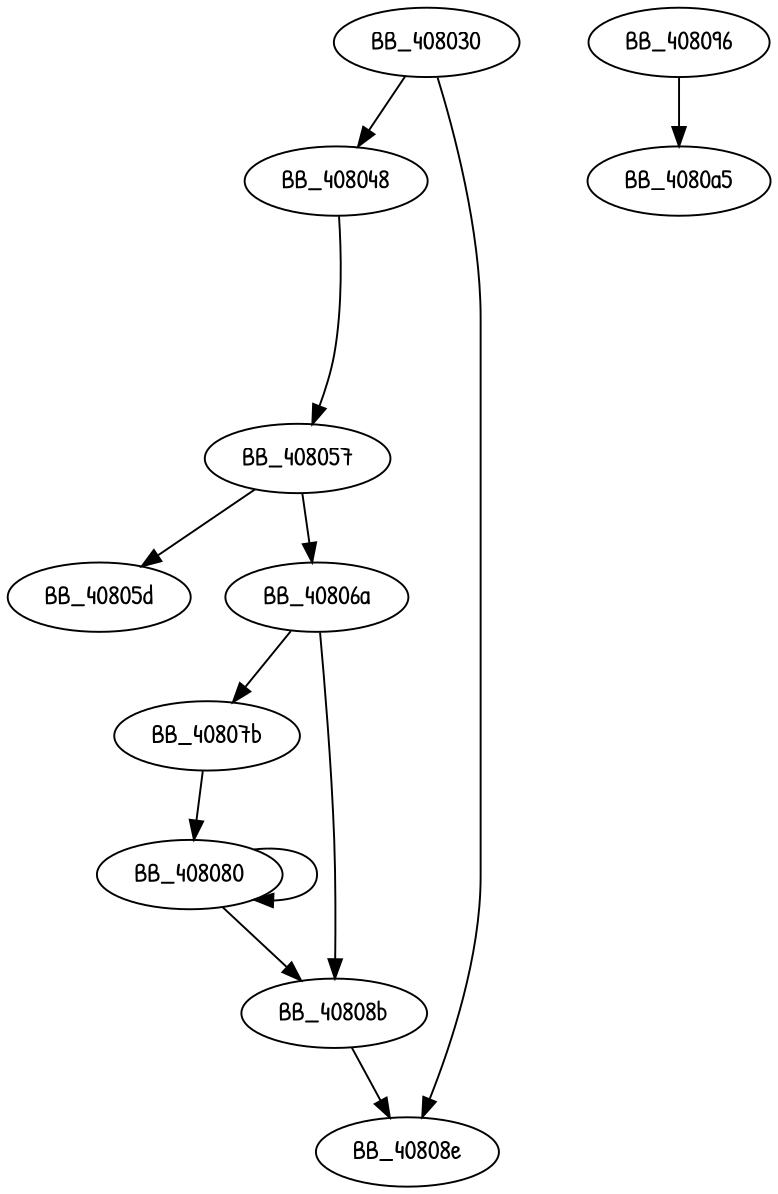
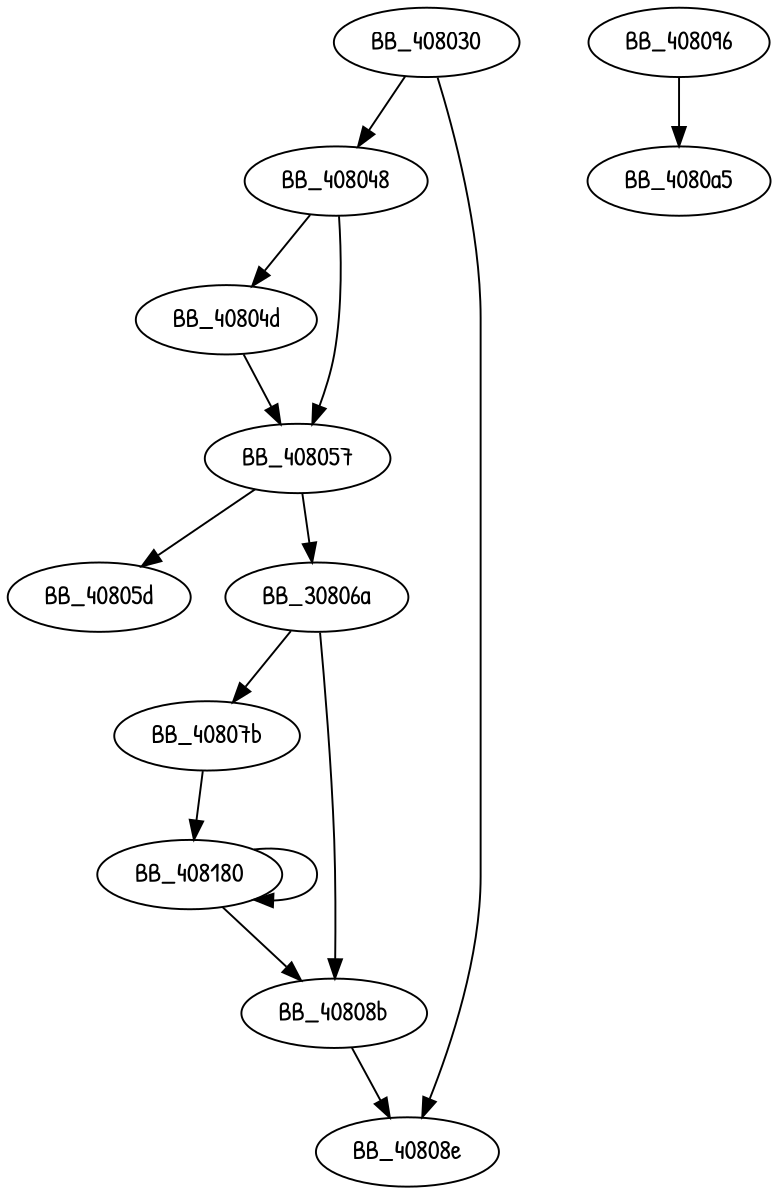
node "BB_40804d": added
node "BB_40806a": label "BB_40806a" -> "BB_30806a"
node "BB_408080": label "BB_408080" -> "BB_408180"
